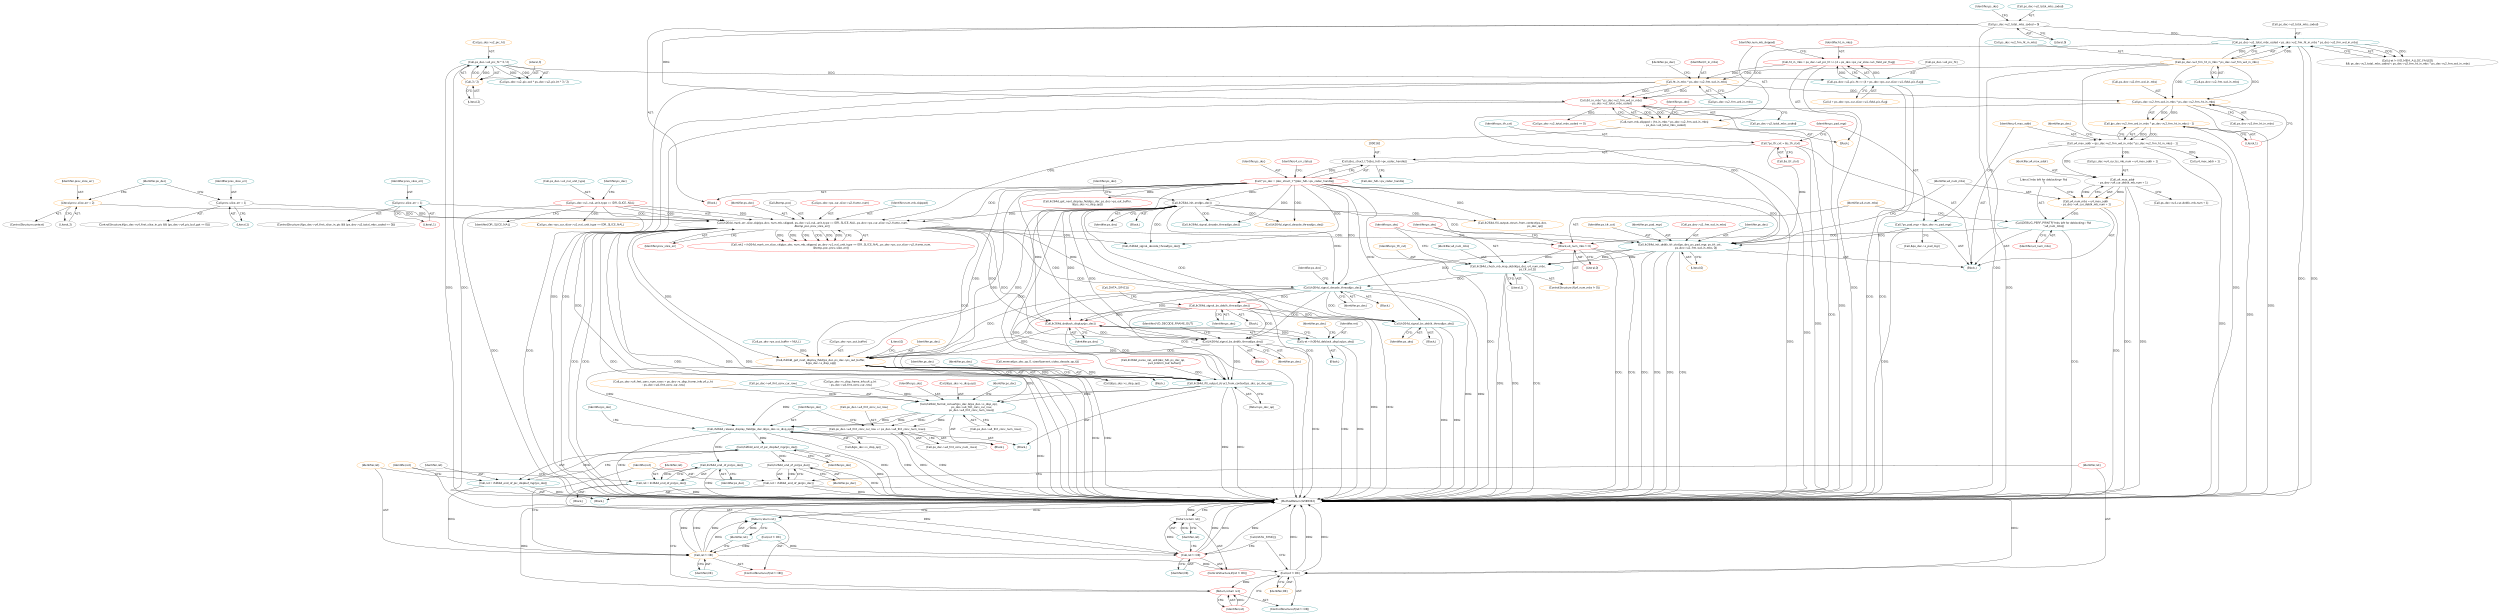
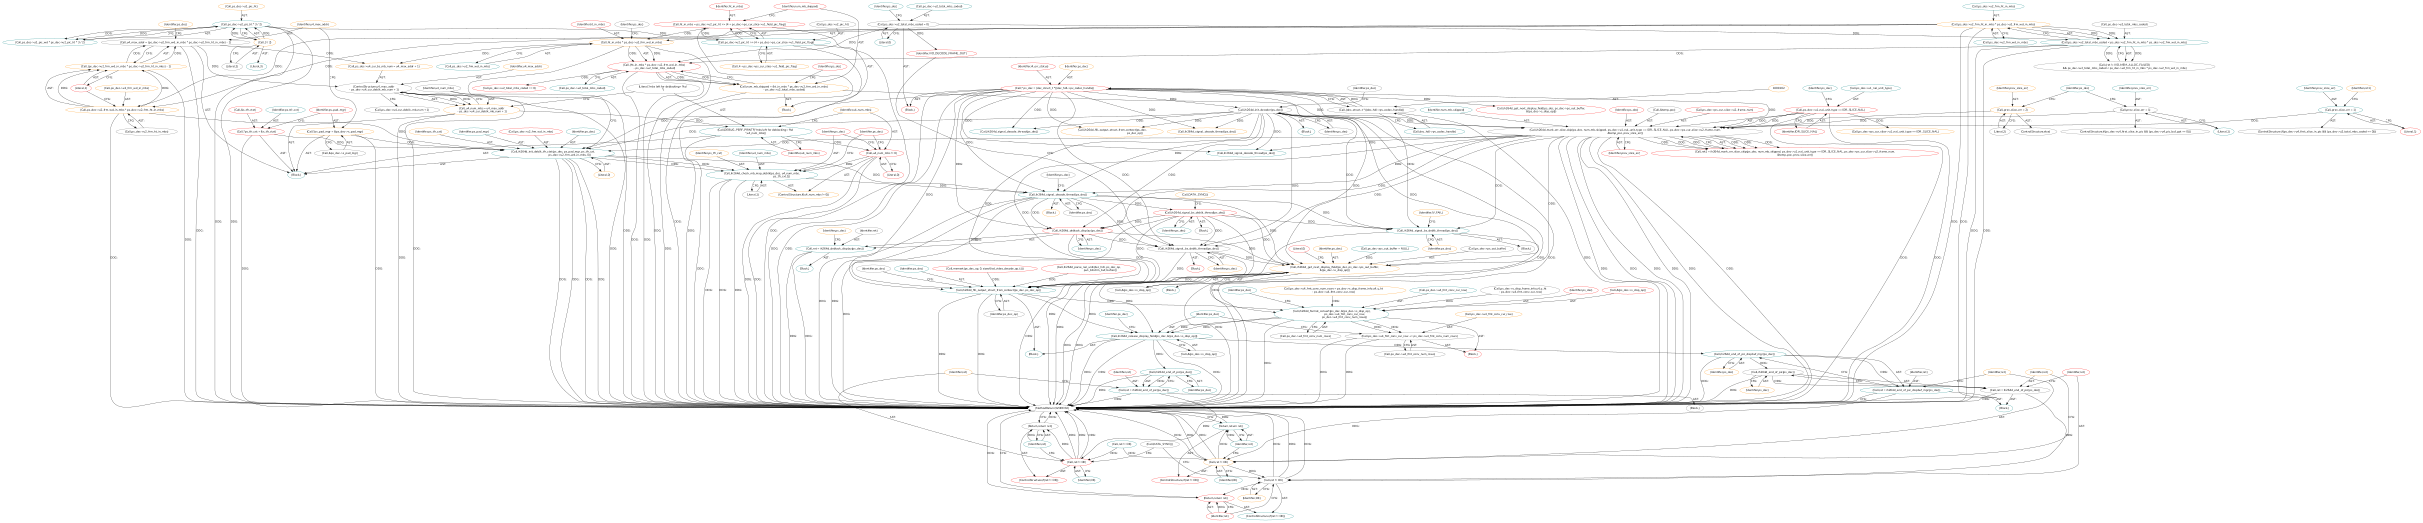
edge "(Call,ps_dec->u2_pic_wd * ps_dec->u2_pic_ht * 3 / 2)" -> "(Call,ps_dec->u2_pic_ht * 3 / 2)": added, label "CFG:"
node "(Literal,3)": color darkorange -> teal
edge "(Call,ps_dec->u2_pic_ht * 3 / 2)" -> "(Call,3 / 2)": label "AST: " -> "CFG: "
edge "(Call,ps_dec->u2_frm_ht_in_mbs * ps_dec->u2_frm_wd_in_mbs)" -> "(Call,ht_in_mbs * ps_dec->u2_frm_wd_in_mbs)": label "DDG: " -> "AST: "
edge "(Literal,3)" -> "(Call,3 / 2)": reversed
node "(Identifier,ret1)": added
edge "(Call,ht_in_mbs * ps_dec->u2_frm_wd_in_mbs)" -> "(Call,ps_dec->u2_frm_wd_in_mbs * ps_dec->u2_frm_ht_in_mbs)": now "(Call,ht_in_mbs * ps_dec->u2_frm_wd_in_mbs)" -> "(Call,ps_dec->u4_cur_bs_mb_num = u4_max_addr + 1)"
edge "(Identifier,IDR_SLICE_NAL)" -> "(Call,ps_dec->u1_nal_unit_type == IDR_SLICE_NAL)": added, label "AST:"
edge "(Call,&ps_dec->s_pad_mgr)" -> "(Call,*ps_pad_mgr = &ps_dec->s_pad_mgr)": added, label "AST:"
edge "(Call,*ps_tfr_cxt = &s_tfr_ctxt)" -> "(Call,&s_tfr_ctxt)": removed, label "CFG:"
edge "(Call,*ps_tfr_cxt = &s_tfr_ctxt)" -> "(Call,(dec_struct_t *)(dec_hdl->pv_codec_handle))": now "(Call,dec_hdl->pv_codec_handle)" -> "(Call,(dec_struct_t *)(dec_hdl->pv_codec_handle))"
node "(Call,ps_dec->u4_cur_bs_mb_num = u4_max_addr + 1)": color gray40 -> darkorange
node "(Call,u4_max_addr + 1)": removed
edge "(Identifier,i4_err_status)" -> "(Call,* ps_dec = (dec_struct_t *)(dec_hdl->pv_codec_handle))": label "CFG: " -> "AST: "
node "(Call,u4_max_addr - ps_dec->u4_cur_deblk_mb_num + 1)": label "(Call,u4_max_addr - ps_dec->u4_cur_deblk_mb_num + 1)" -> "(ControlStructure,u4_max_addr - ps_dec->u4_cur_deblk_mb_num + 1)"
node "(Literal,prev_slice_err = 2)": label "(Literal,prev_slice_err = 2)" -> "(Call,prev_slice_err = 2)"
node "(Call,ih264d_init_end(ps_dec))": label "(Call,ih264d_init_end(ps_dec))" -> "(Call,ih264d_init_decoder(ps_dec))"
node "(Identifier,IV_FAIL)": added
node "(ControlStructure,context)": label "(ControlStructure,context)" -> "(ControlStructure,else)"
node "(Identifier,IDR_SLICE_NAL)": color gray40 -> red
node "(Call,*ps_pad_mgr = &ps_dec->s_pad_mgr)": color teal -> darkorange
node "(Block,u4_num_mbs != 0)": label "(Block,u4_num_mbs != 0)" -> "(Call,u4_num_mbs != 0)"
node "(Identifier,IVD_DECODE_FRAME_OUT)": color teal -> red
edge "(Call,ret = ih264d_deblock_display(ps_dec))" -> "(Call,ih264d_deblock_display(ps_dec))": removed, label "CFG:"
node "(Call,memset(ps_dec_op, 0, sizeof(convert_video_decode_op_t)))": label "(Call,memset(ps_dec_op, 0, sizeof(convert_video_decode_op_t)))" -> "(Call,memset(ps_dec_op, 0, sizeof(ivd_video_decode_op_t)))"
node "(Return,ps_dec_op)": label "(Return,ps_dec_op)" -> "(Identifier,ps_dec_op)"
edge "(Call,ret = ih264d_end_of_pic_dispbuf_mgr(ps_dec))" -> "(MethodReturn,WORD32)": label "DDG: " -> "CFG: "
edge "(Call,ps_dec->u2_total_mbs_coded = 0)" -> "(MethodReturn,WORD32)": now "(Call,ps_dec->u2_total_mbs_coded = 0)" -> "(Identifier,IVD_DECODE_FRAME_OUT)"
